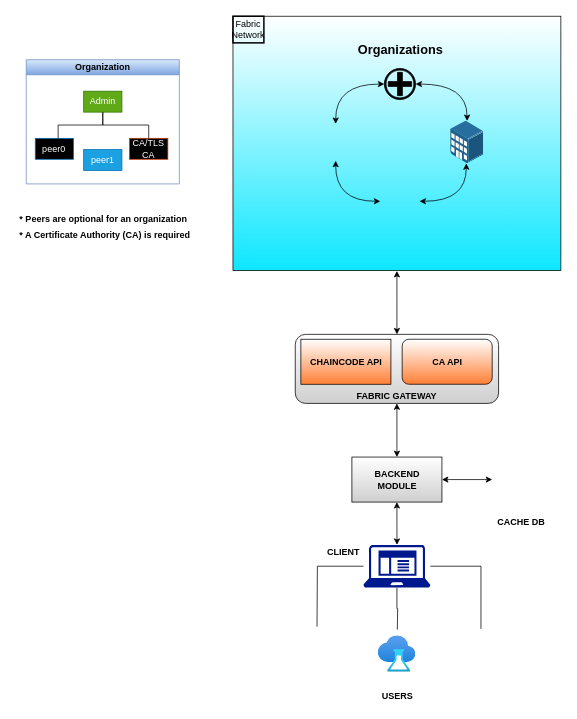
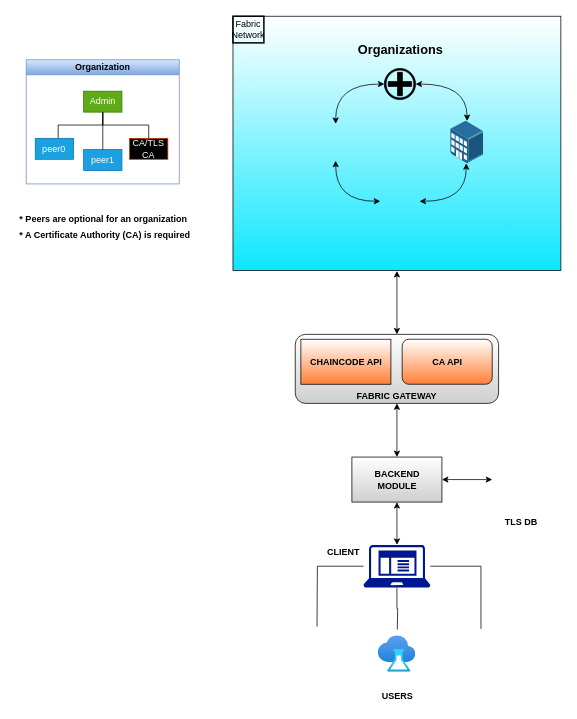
edge "Admin" -- "peer1": added
node "peer0": fillcolor #000000 -> #1ba1e2
node "CACHE DB": label "CACHE DB" -> "TLS DB"
